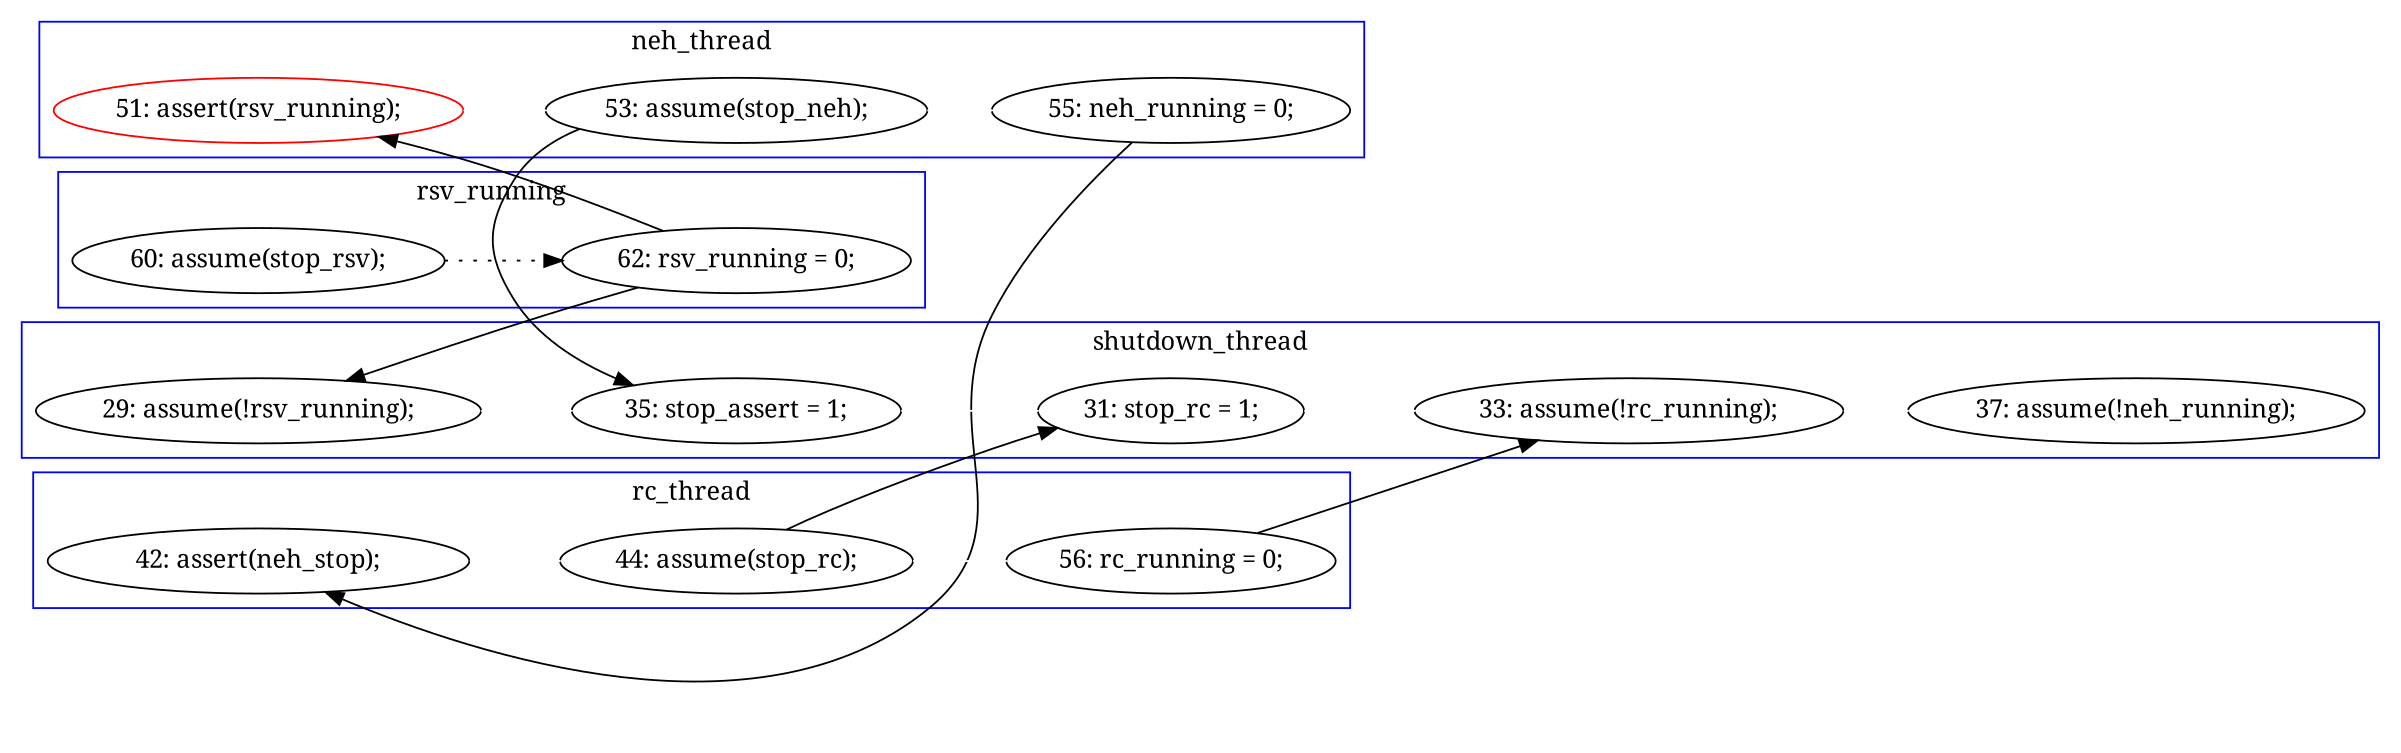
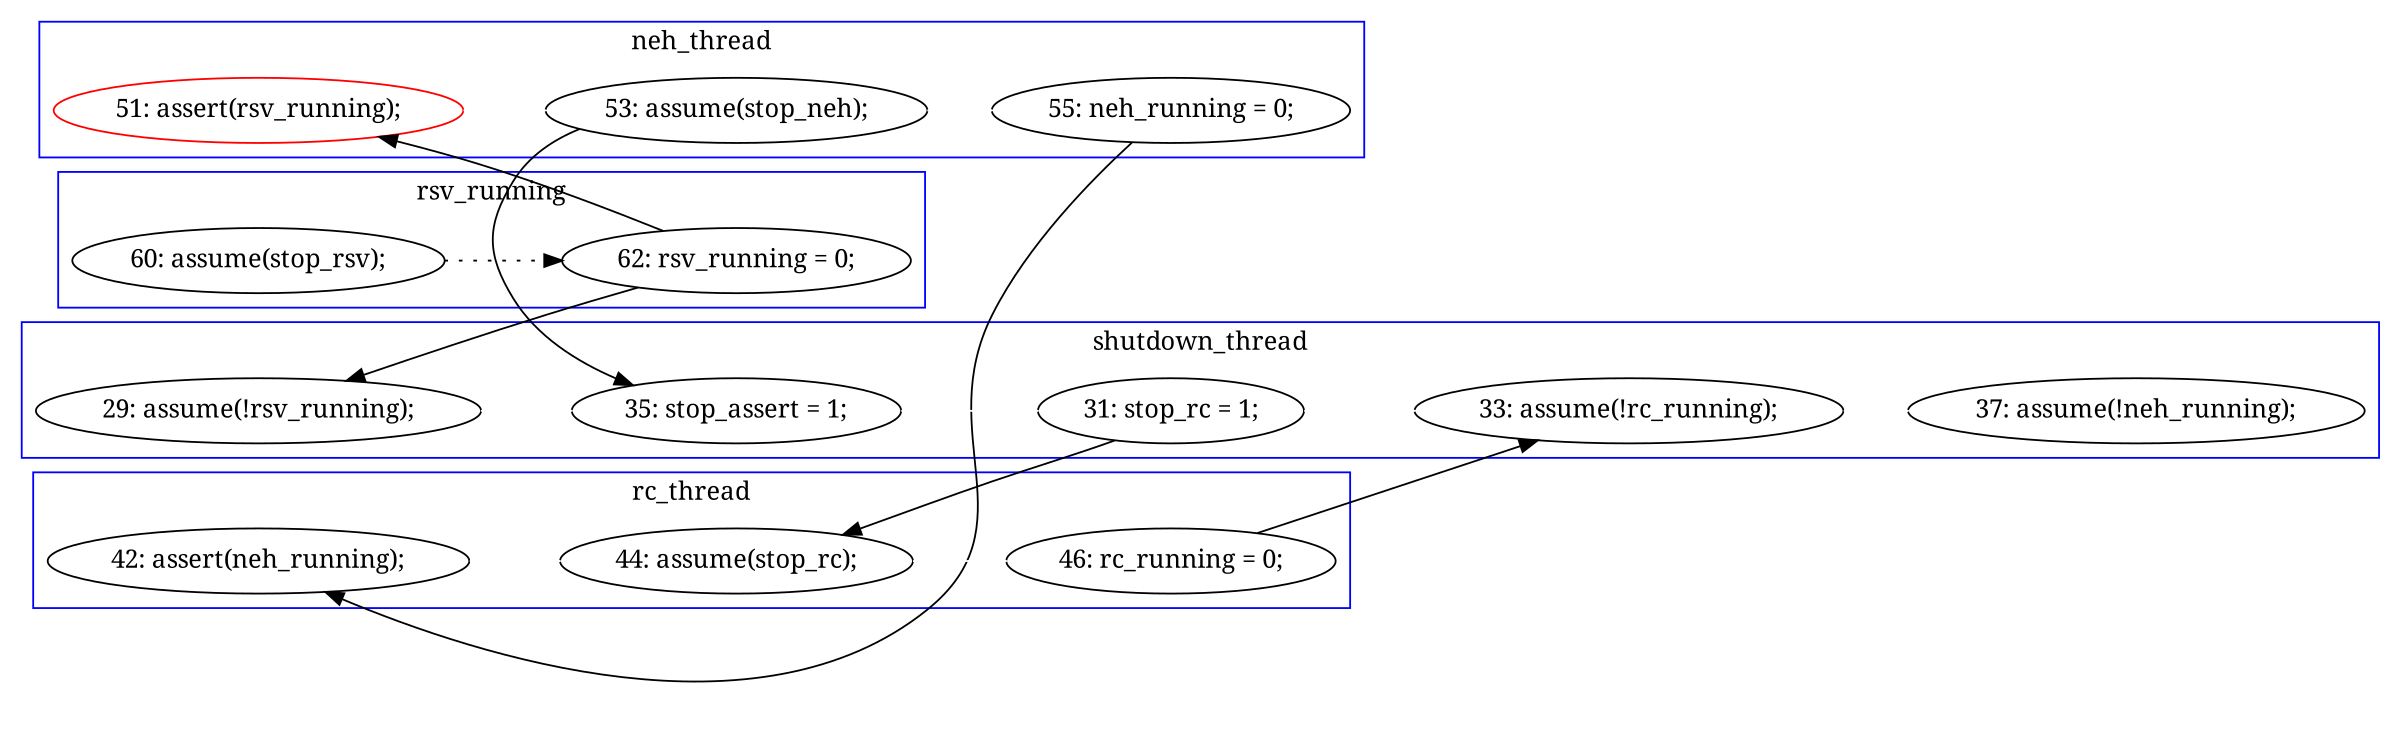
edge "44: assume(stop_rc);" -> "31: stop_rc = 1;": reversed
node "42: assert(neh_stop);": label "42: assert(neh_stop);" -> "42: assert(neh_running);"
node "56: rc_running = 0;": label "56: rc_running = 0;" -> "46: rc_running = 0;"
